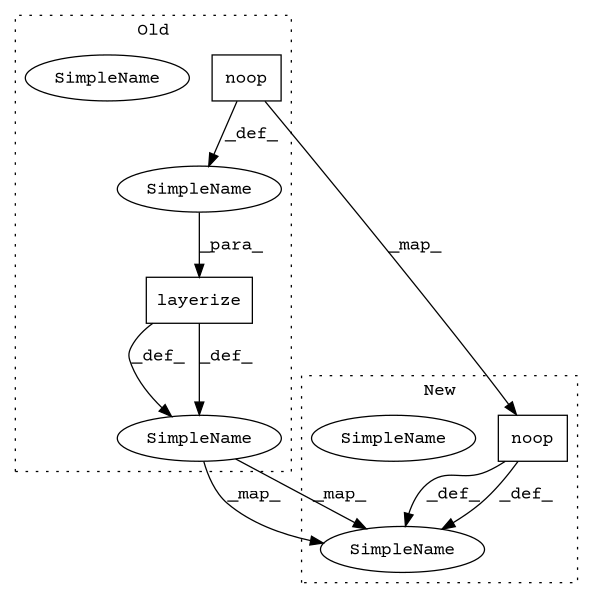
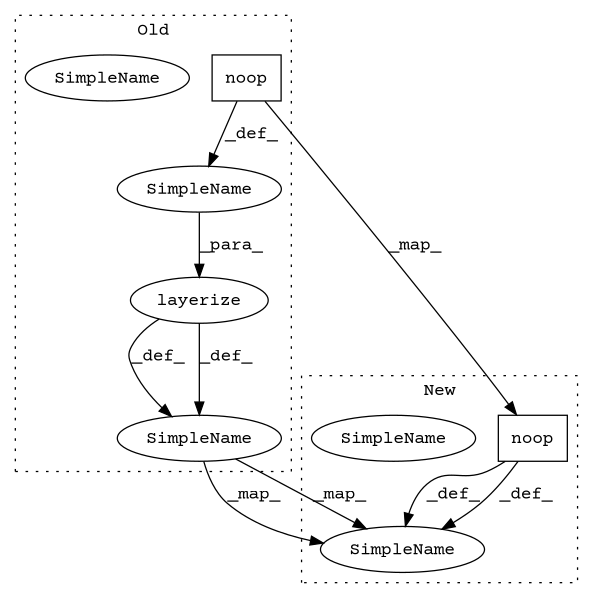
node "layerize": shape box -> ellipse
